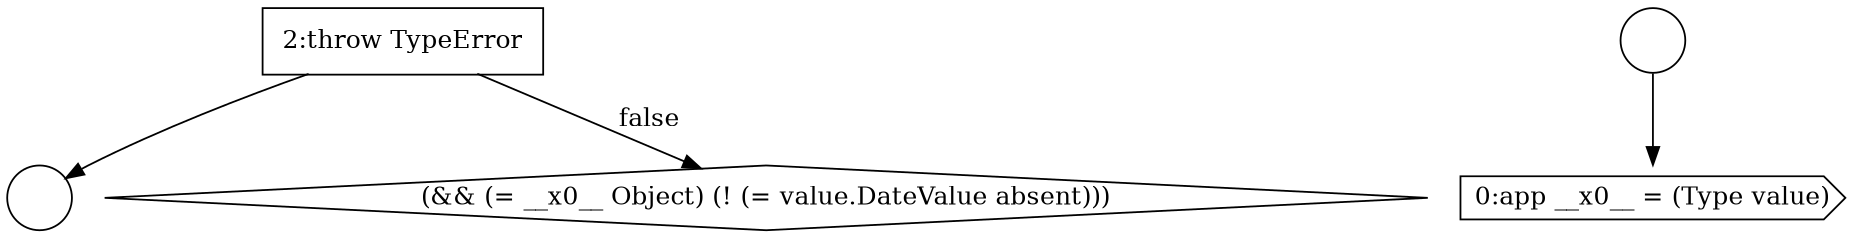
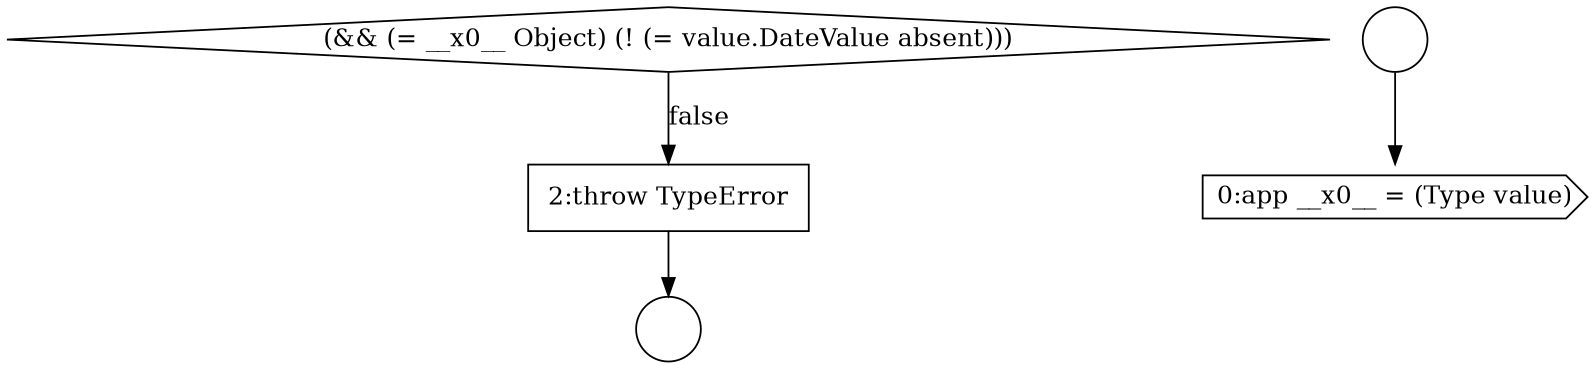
edge "2:throw TypeError" -> "(&& (= __x0__ Object) (! (= value.DateValue absent)))": reversed
